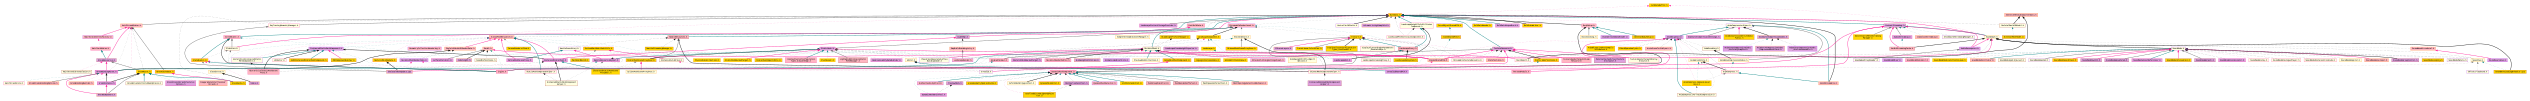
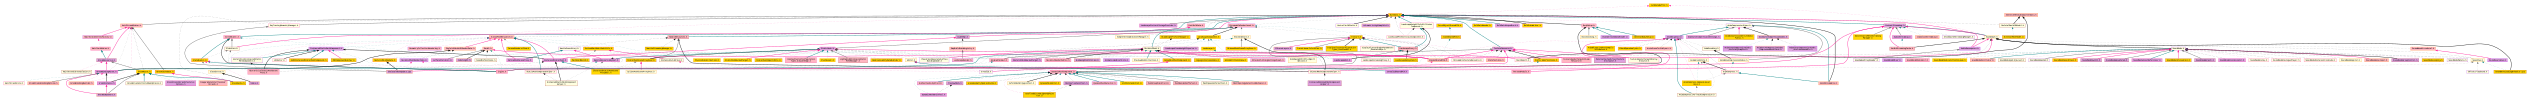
edge "LandscapeGrassWeightExporter.h" -> "LandscapeComponent.h": color deeppink -> teal
node "NaniteAssemblyDataBuilder.h": fillcolor plum -> gold
edge "UnrealEd.h" -> "Editor.h": color black -> deeppink
